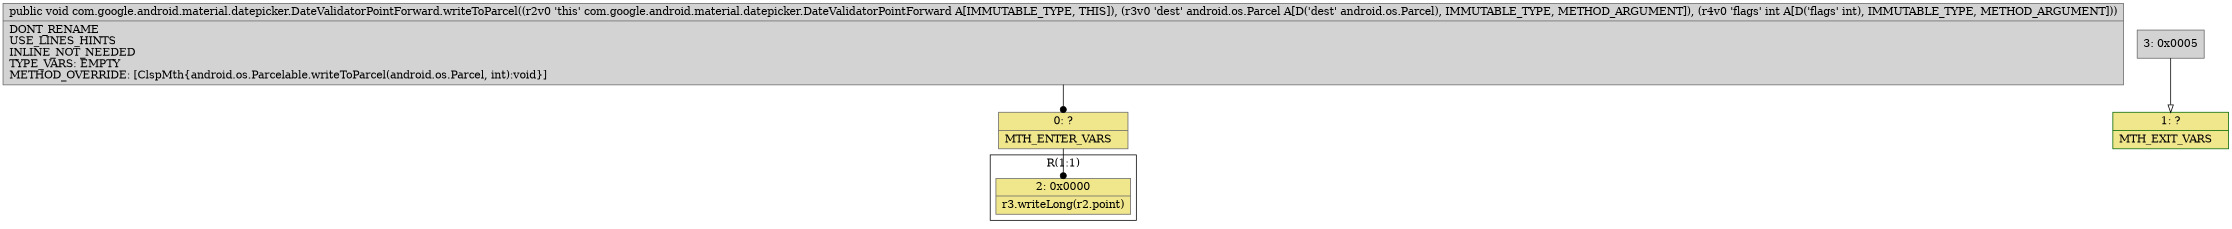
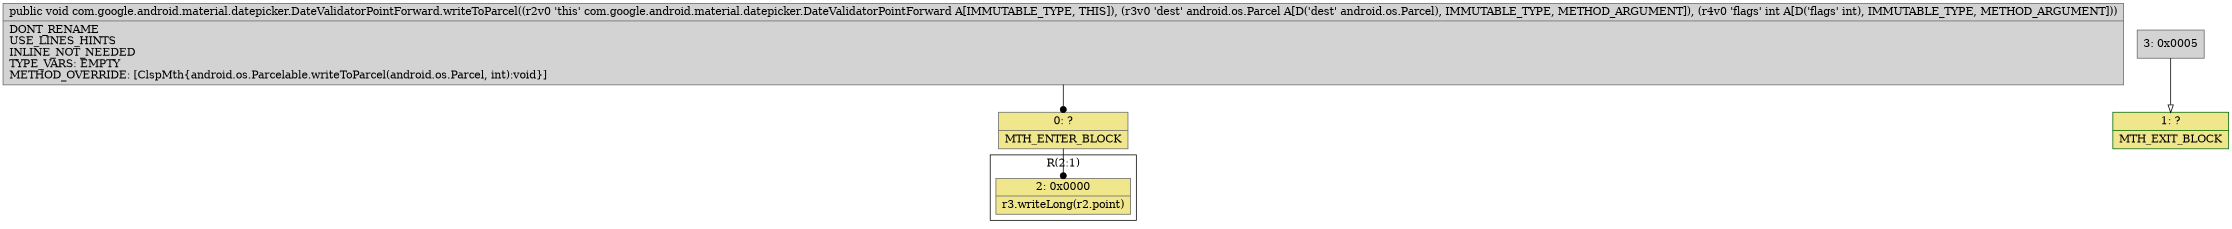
node "0: ?": text "MTH_ENTER_VARS" -> "MTH_ENTER_BLOCK"
node "1: ?": text "MTH_EXIT_VARS" -> "MTH_EXIT_BLOCK"
cluster "R(1:1)": label "R(1:1)" -> "R(2:1)"
